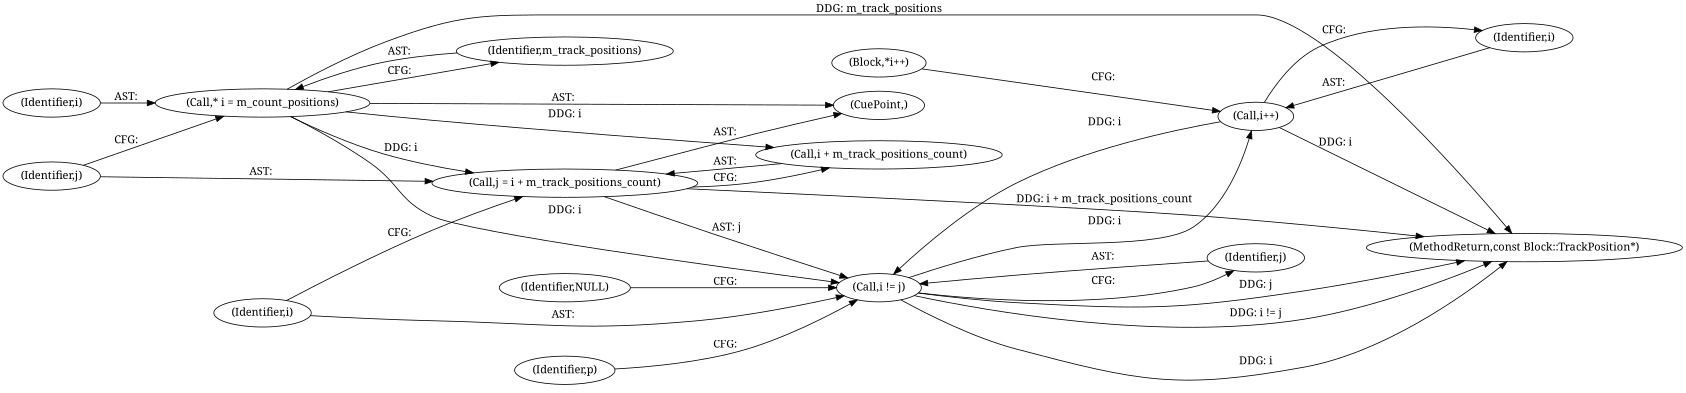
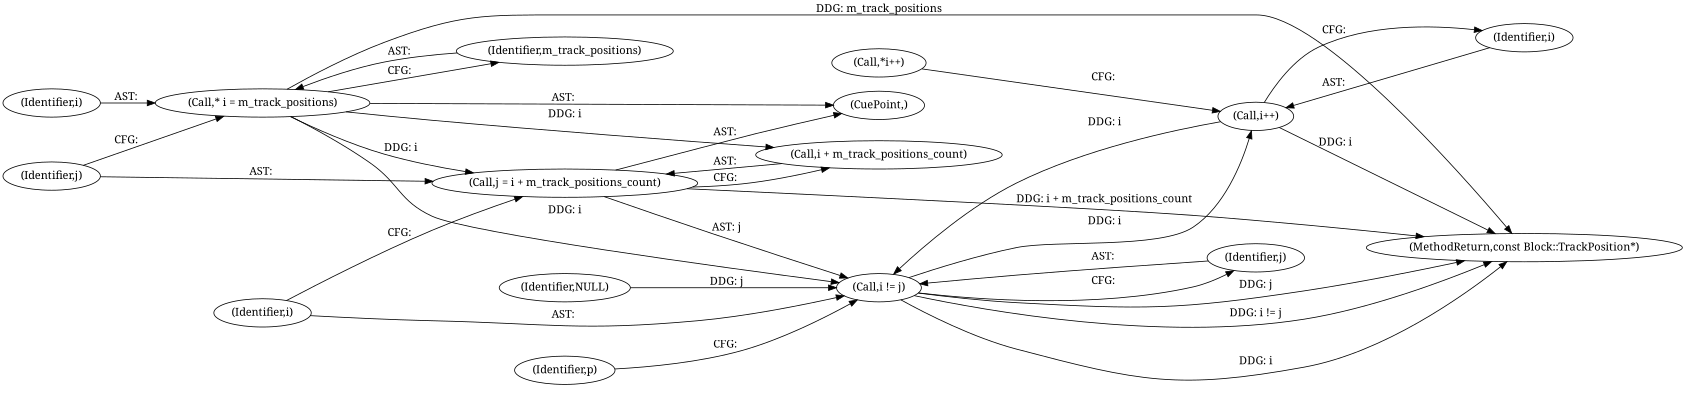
node "(Block,*i++)": label "(Block,*i++)" -> "(Call,*i++)"
node "(Call,* i = m_count_positions)": label "(Call,* i = m_count_positions)" -> "(Call,* i = m_track_positions)"
edge "(Identifier,NULL)" -> "(Call,i != j)": label "CFG: " -> "DDG: j"
